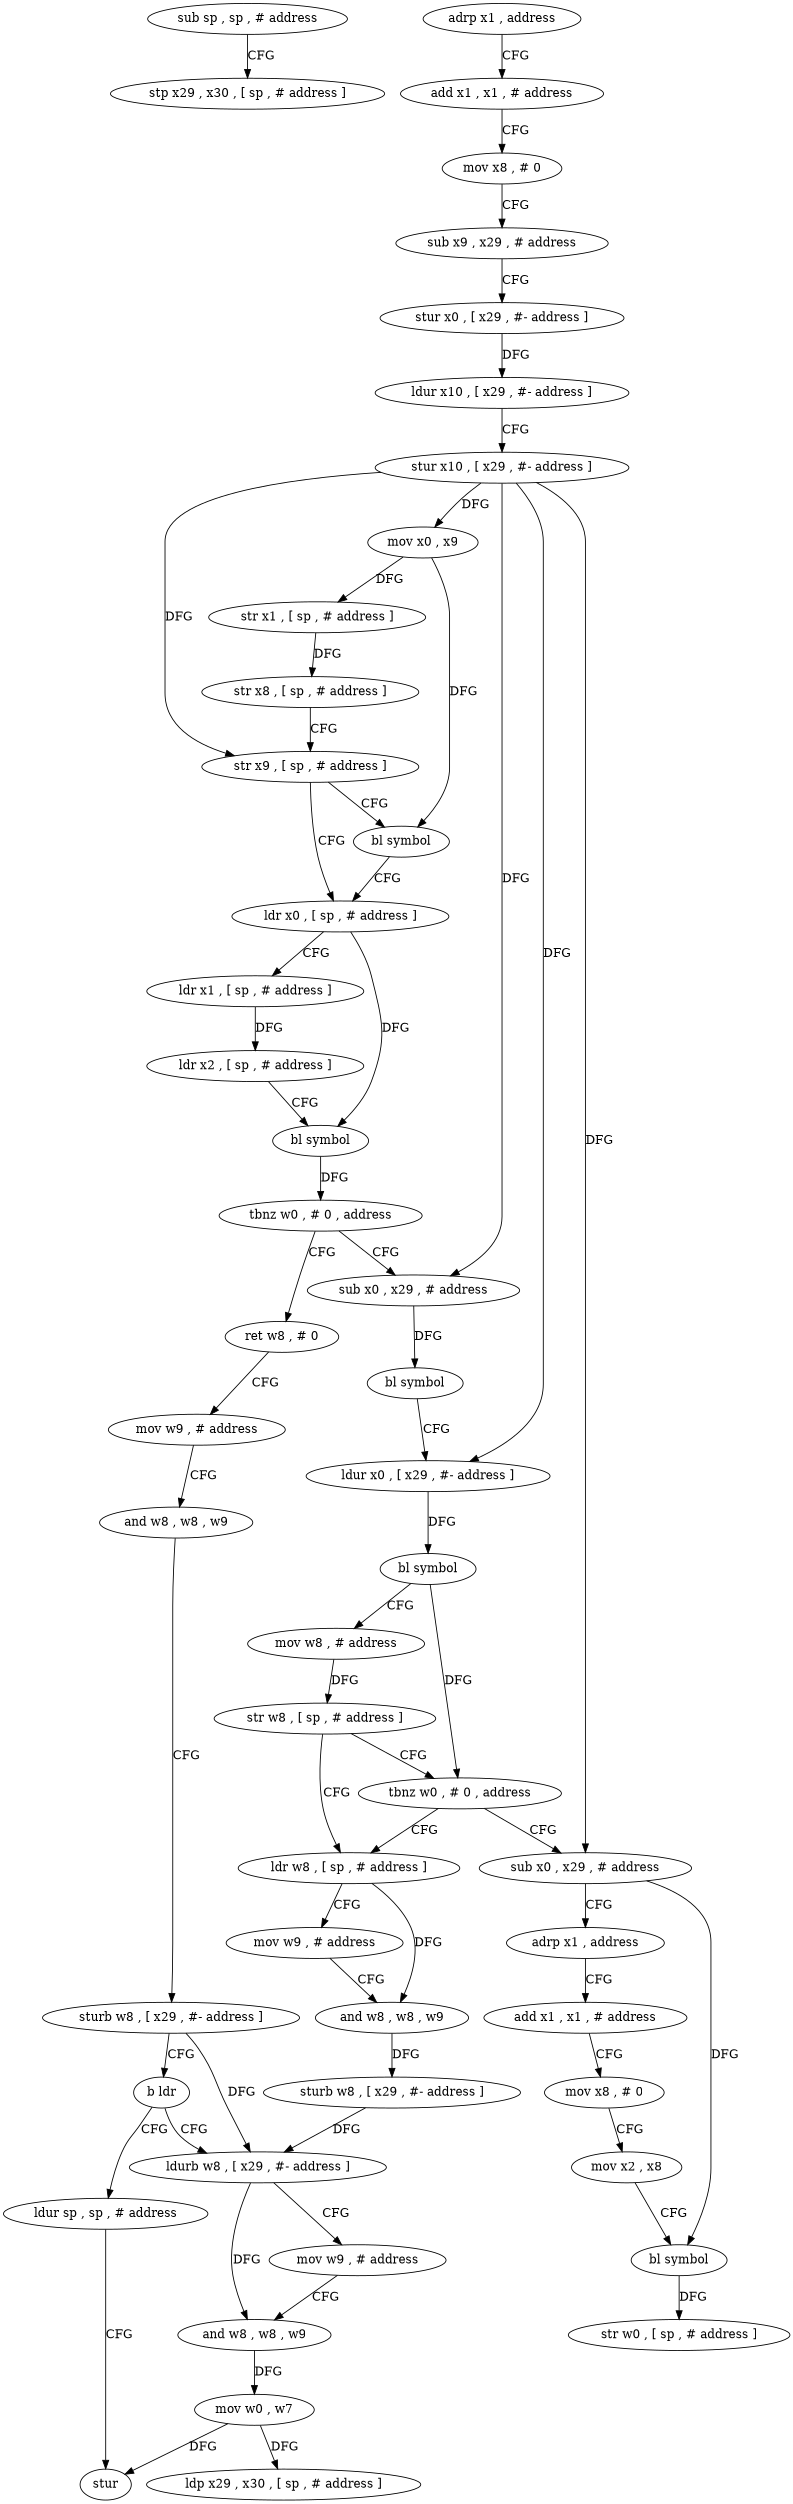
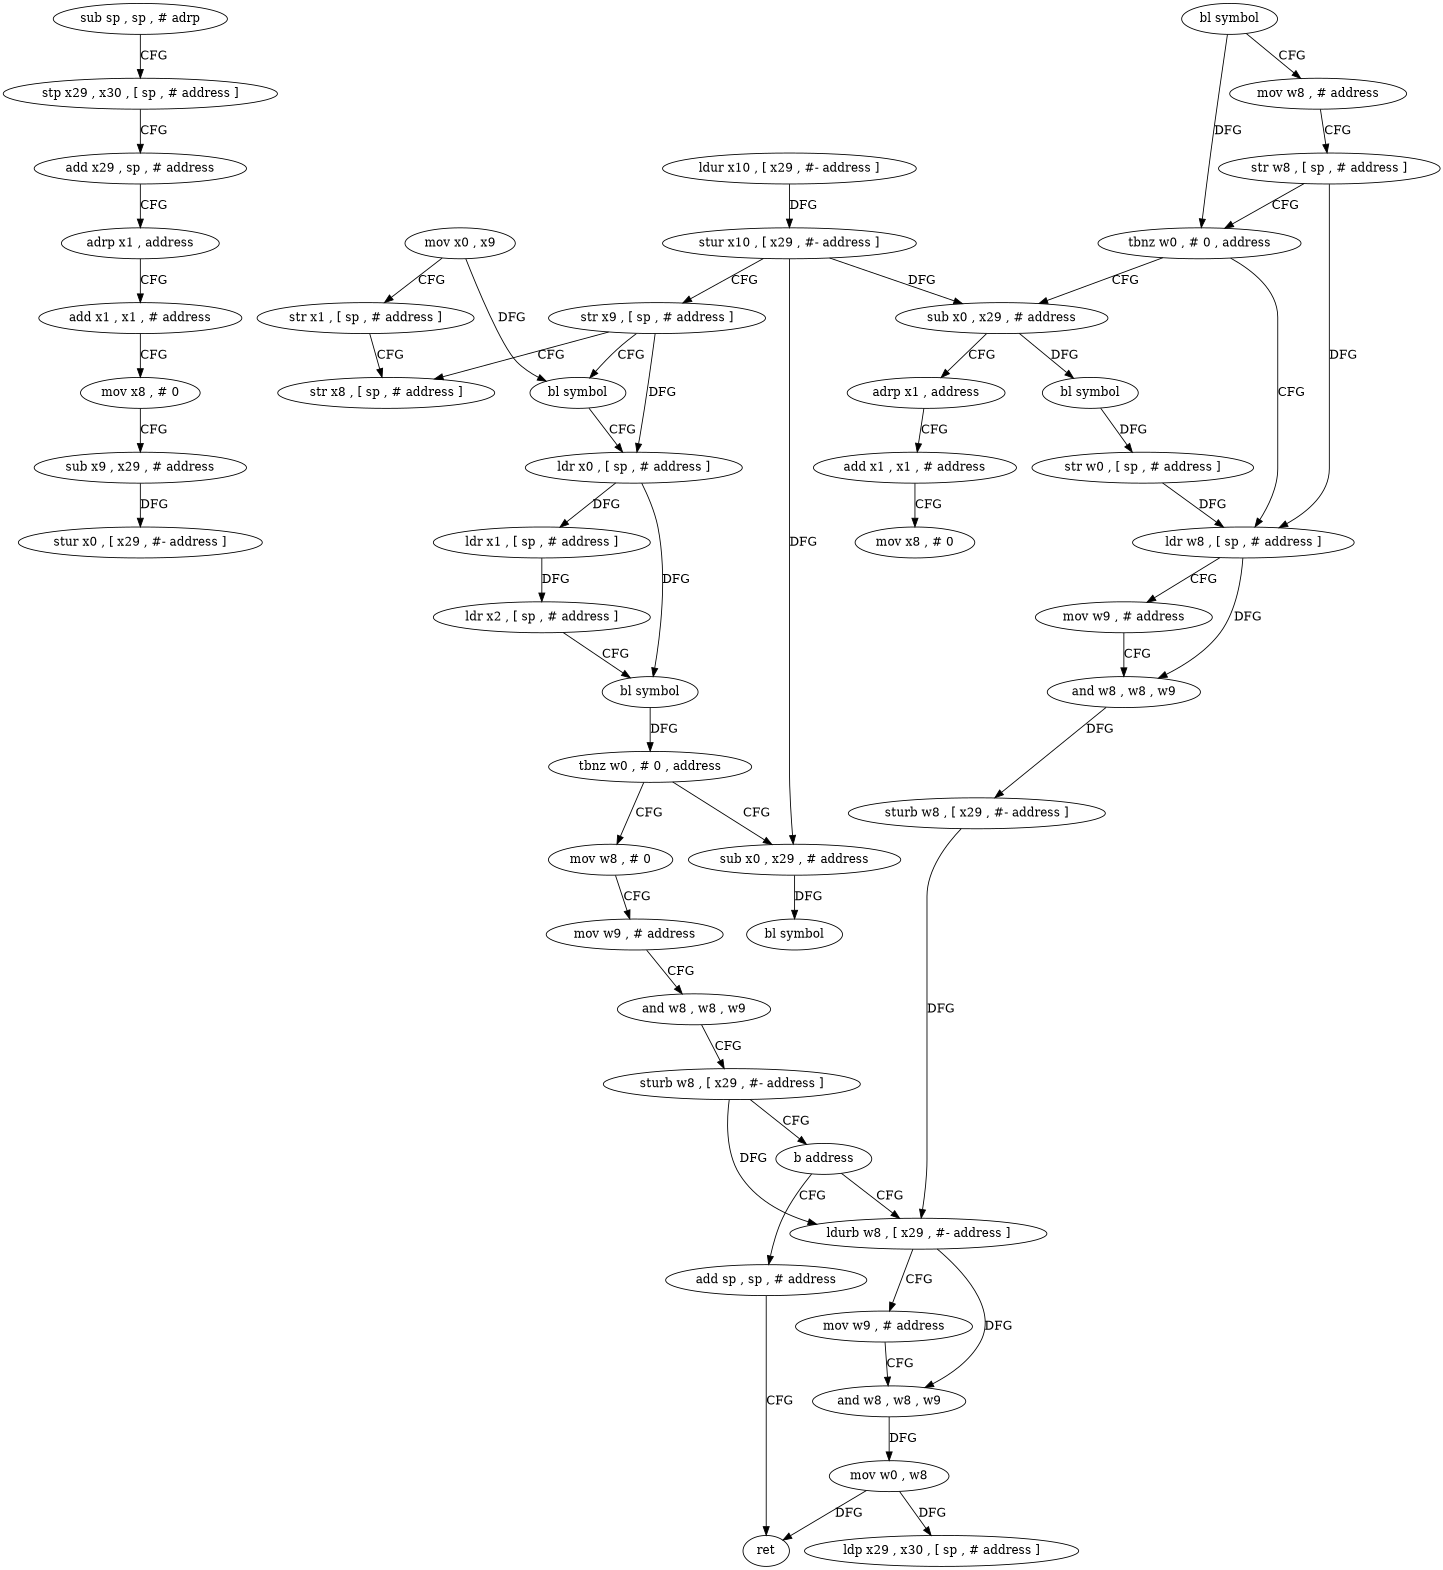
node "sub sp , sp , # address": label "sub sp , sp , # address" -> "sub sp , sp , # adrp"
node "add x29 , sp , # address": added
edge "sub x9 , x29 , # address" -> "stur x0 , [ x29 , #- address ]": label "CFG" -> "DFG"
edge "stur x0 , [ x29 , #- address ]" -> "ldur x10 , [ x29 , #- address ]": removed, label "DFG"
edge "ldur x10 , [ x29 , #- address ]" -> "stur x10 , [ x29 , #- address ]": label "CFG" -> "DFG"
edge "stur x10 , [ x29 , #- address ]" -> "mov x0 , x9": removed, label "DFG"
edge "str w0 , [ sp , # address ]" -> "ldr w8 , [ sp , # address ]": added, label "DFG"
edge "mov x0 , x9" -> "str x1 , [ sp , # address ]": label "DFG" -> "CFG"
edge "stur x10 , [ x29 , #- address ]" -> "str x9 , [ sp , # address ]": label "DFG" -> "CFG"
edge "str x1 , [ sp , # address ]" -> "str x8 , [ sp , # address ]": label "DFG" -> "CFG"
edge "str x8 , [ sp , # address ]" -> "str x9 , [ sp , # address ]": reversed
edge "str x9 , [ sp , # address ]" -> "ldr x0 , [ sp , # address ]": label "CFG" -> "DFG"
edge "ldr x0 , [ sp , # address ]" -> "ldr x1 , [ sp , # address ]": label "CFG" -> "DFG"
node "ret w8 , # 0": label "ret w8 , # 0" -> "mov w8 , # 0"
node "ldur x0 , [ x29 , #- address ]": removed
edge "mov w8 , # address" -> "str w8 , [ sp , # address ]": label "DFG" -> "CFG"
edge "str w8 , [ sp , # address ]" -> "ldr w8 , [ sp , # address ]": label "CFG" -> "DFG"
node "b ldr": label "b ldr" -> "b address"
node "mov x2 , x8": removed
node "ldur sp , sp , # address": label "ldur sp , sp , # address" -> "add sp , sp , # address"
node "mov w0 , w7": label "mov w0 , w7" -> "mov w0 , w8"
node "stur": label "stur" -> "ret"
